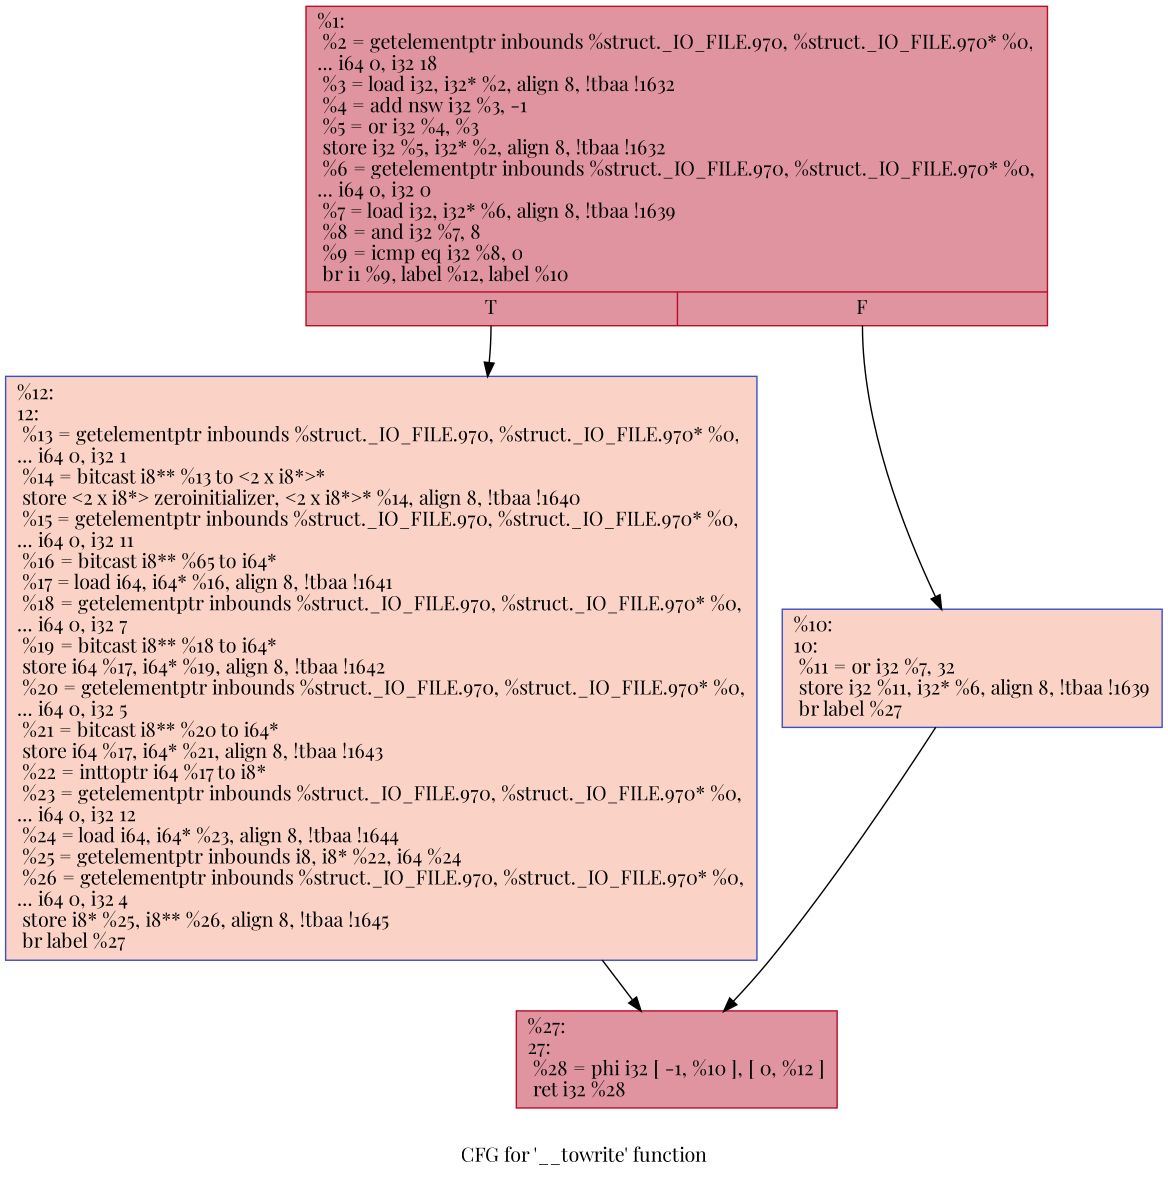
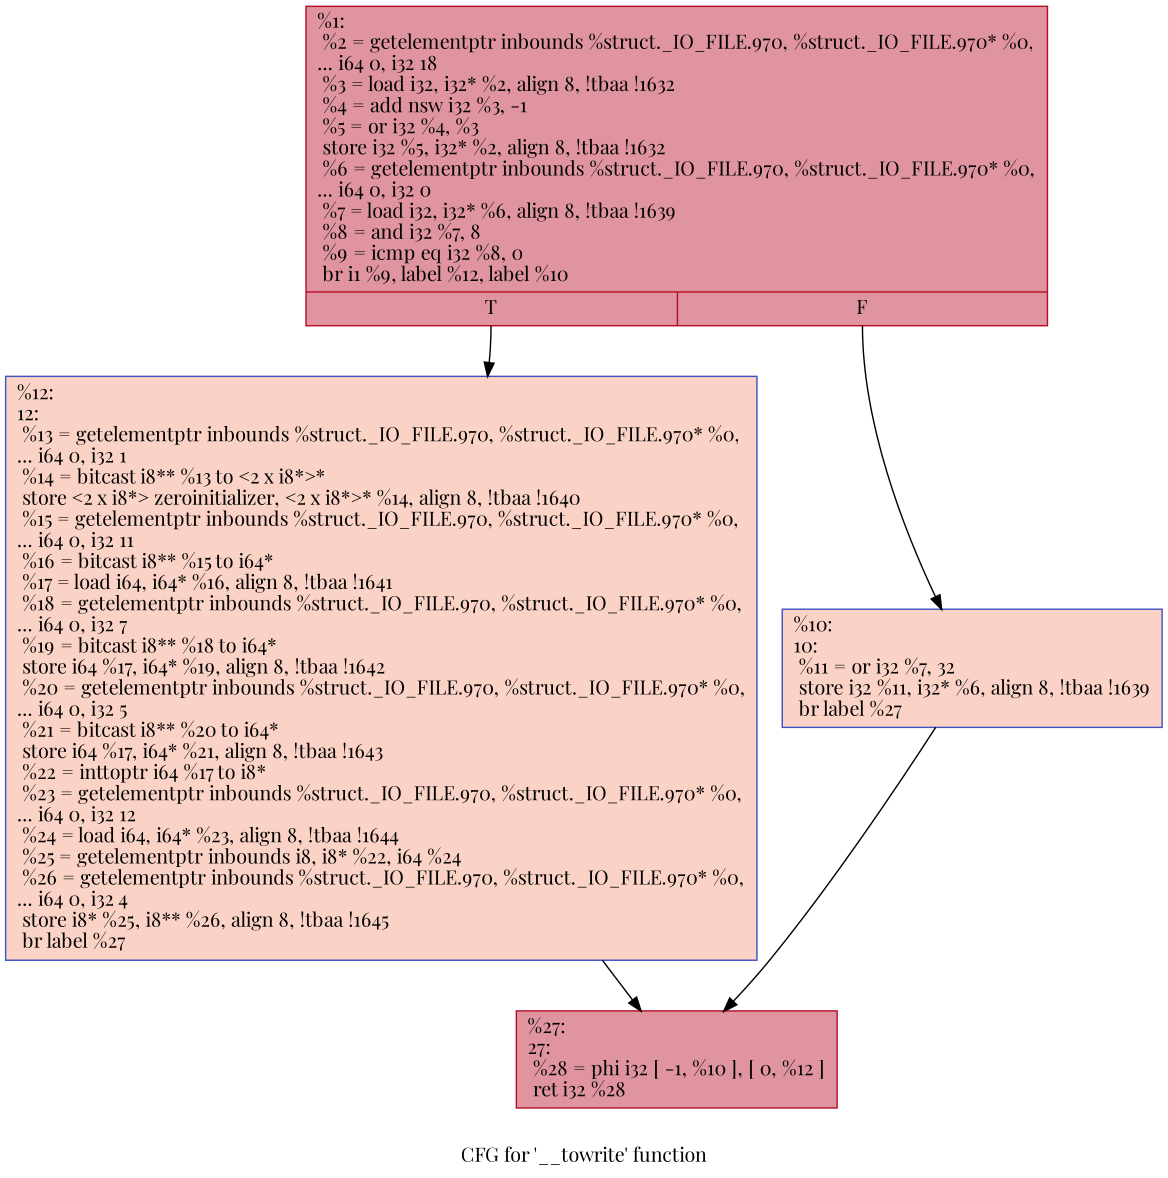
node "%12:": text "%16 = bitcast i8** %65 to i64*" -> "%16 = bitcast i8** %15 to i64*"
